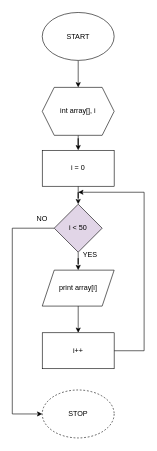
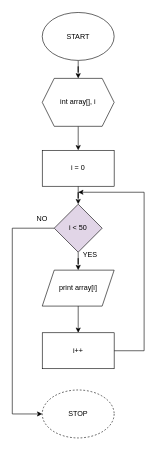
node "int array[], i": moved (78, 111) -> (78, 102)
